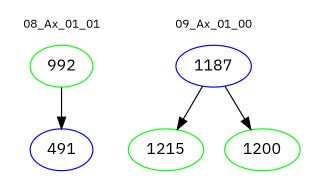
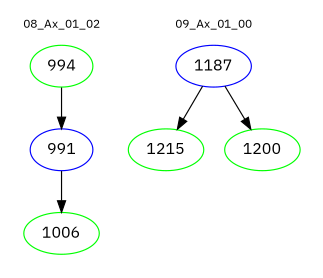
cluster "08_Ax_01_01": label "08_Ax_01_01" -> "08_Ax_01_02"
node "992": label "992" -> "994"
node "491": label "491" -> "991"
node "1006": added
